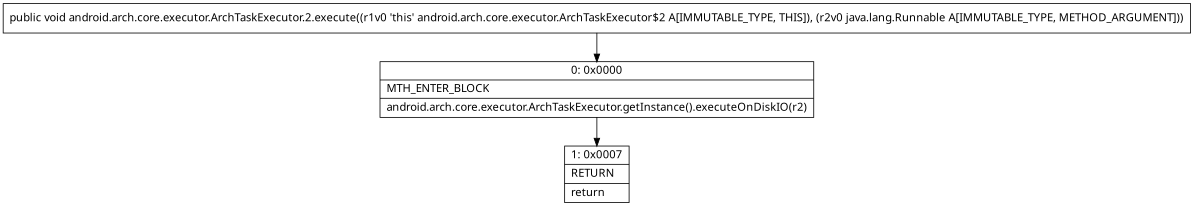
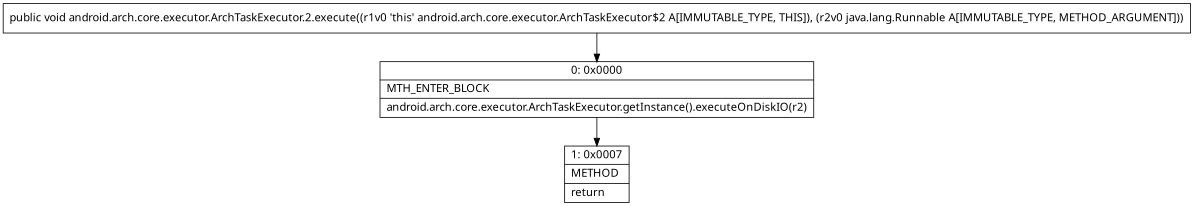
node "1: 0x0007": text "RETURN" -> "METHOD"
